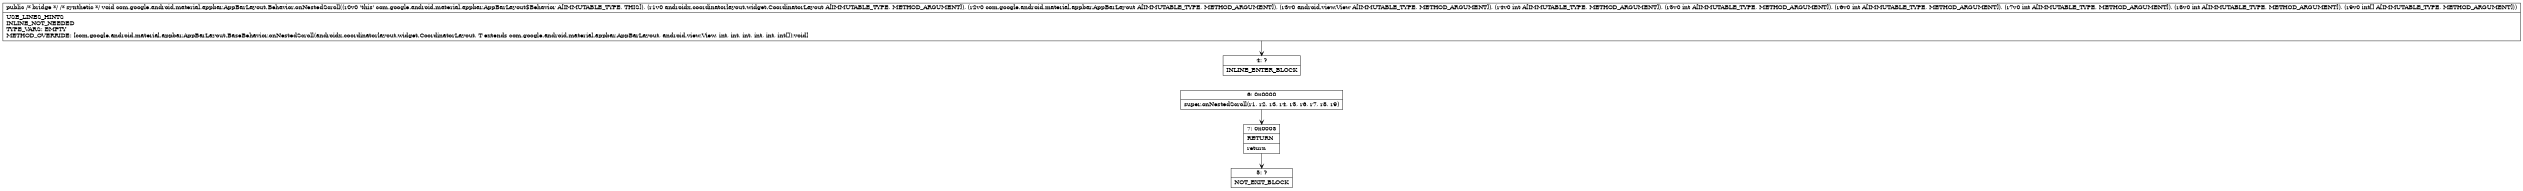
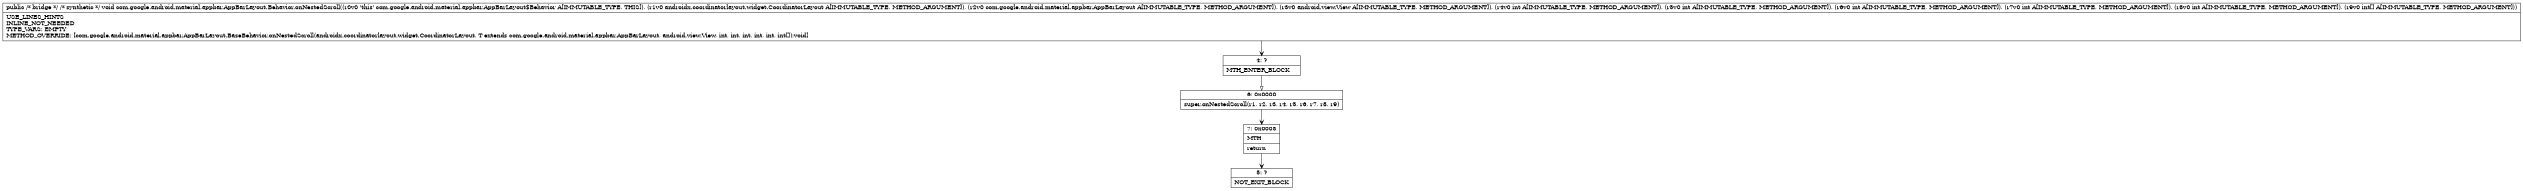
node "4: ?": text "INLINE_ENTER_BLOCK" -> "MTH_ENTER_BLOCK"
edge "4: ?" -> "6: 0x0000": added
node "7: 0x0003": text "RETURN" -> "MTH"
